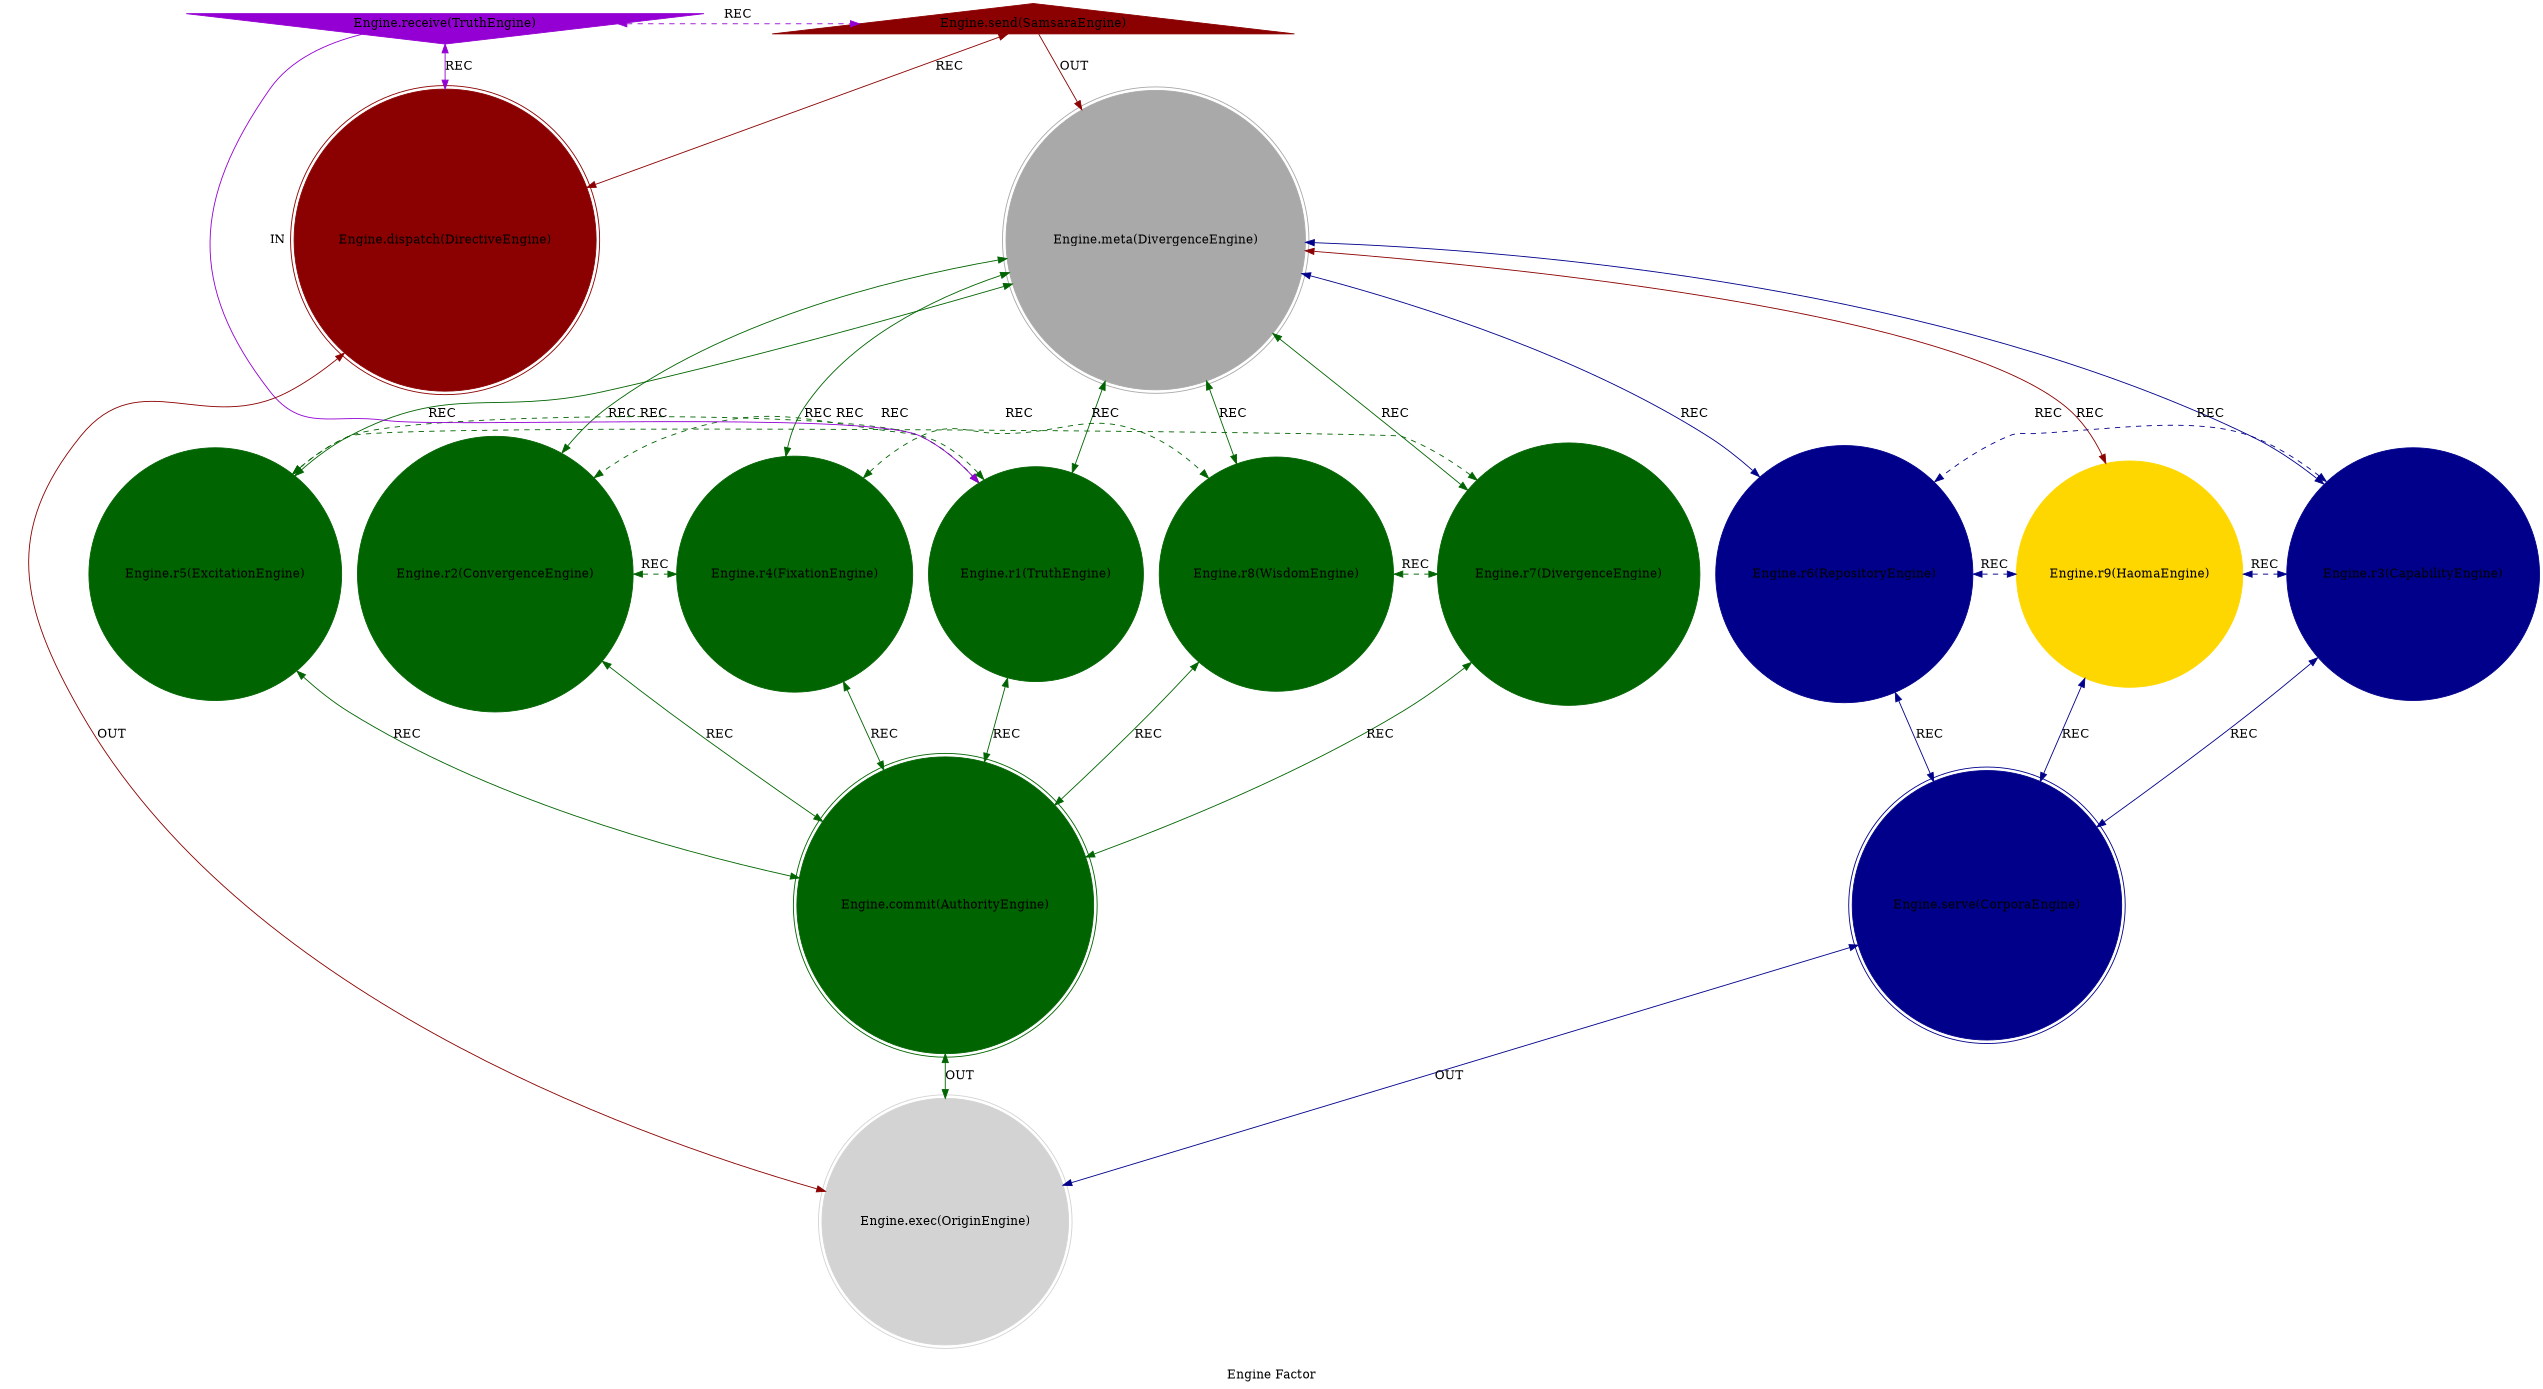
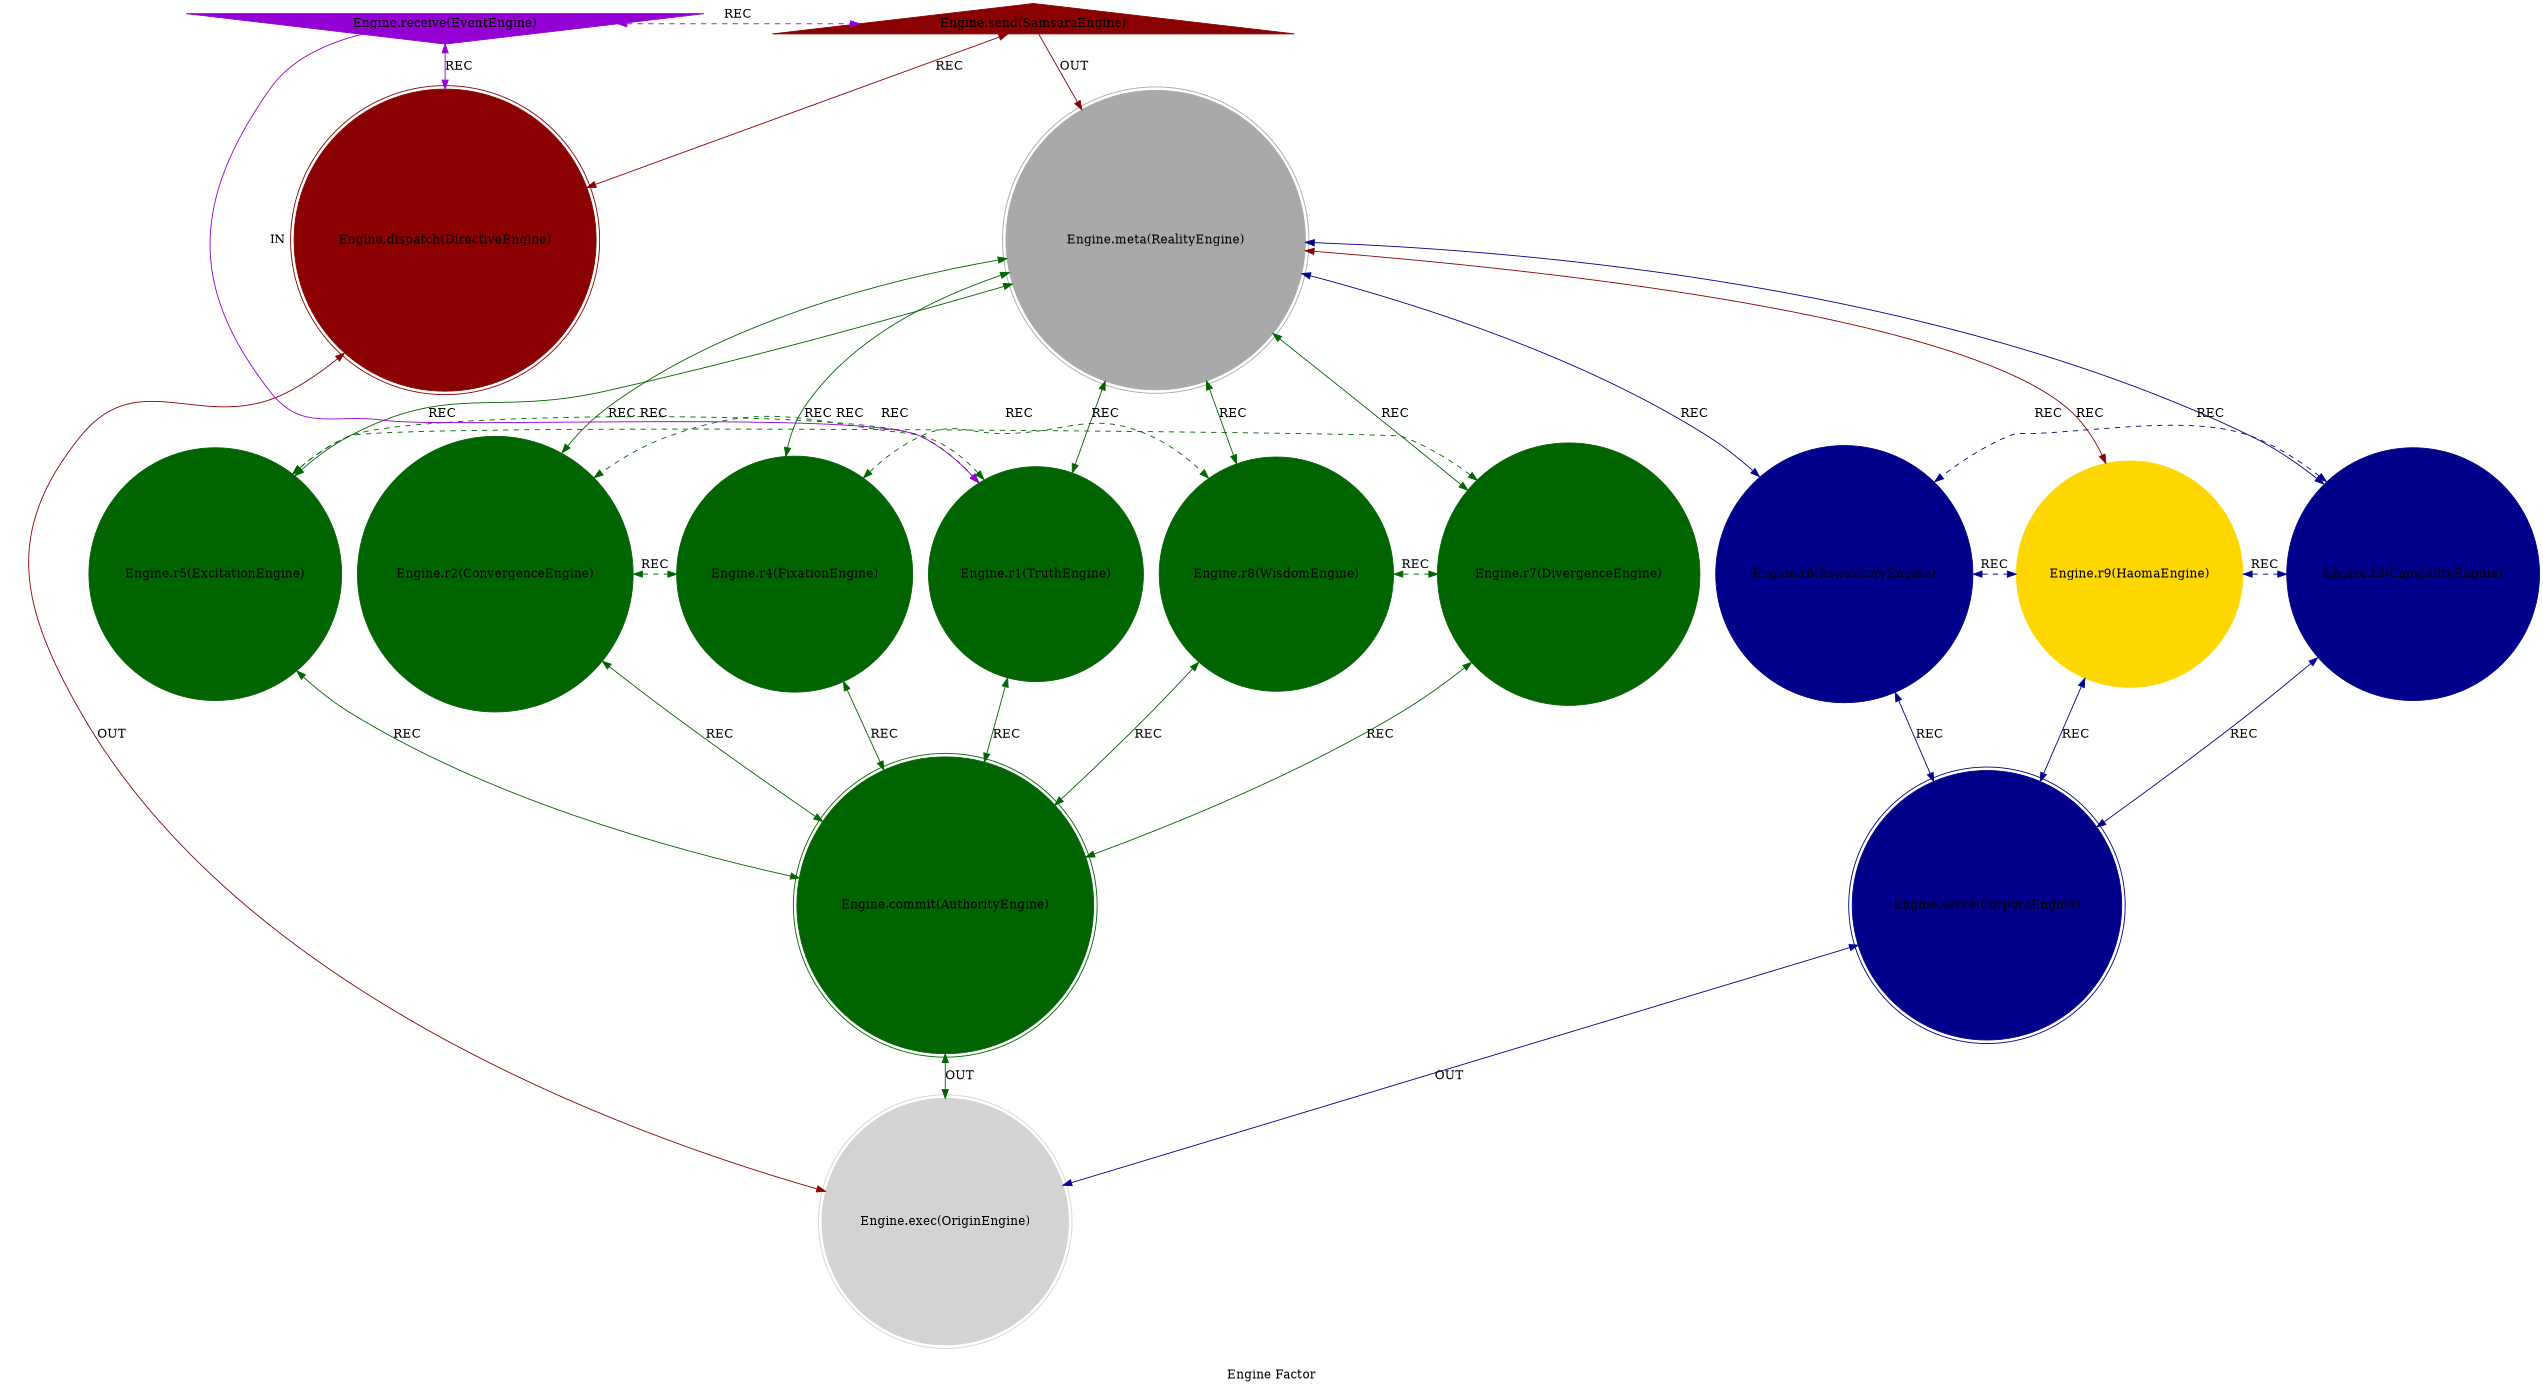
node "Engine.receive(TruthEngine)": label "Engine.receive(TruthEngine)" -> "Engine.receive(EventEngine)"
node "Engine.meta(DivergenceEngine)": label "Engine.meta(DivergenceEngine)" -> "Engine.meta(RealityEngine)"
